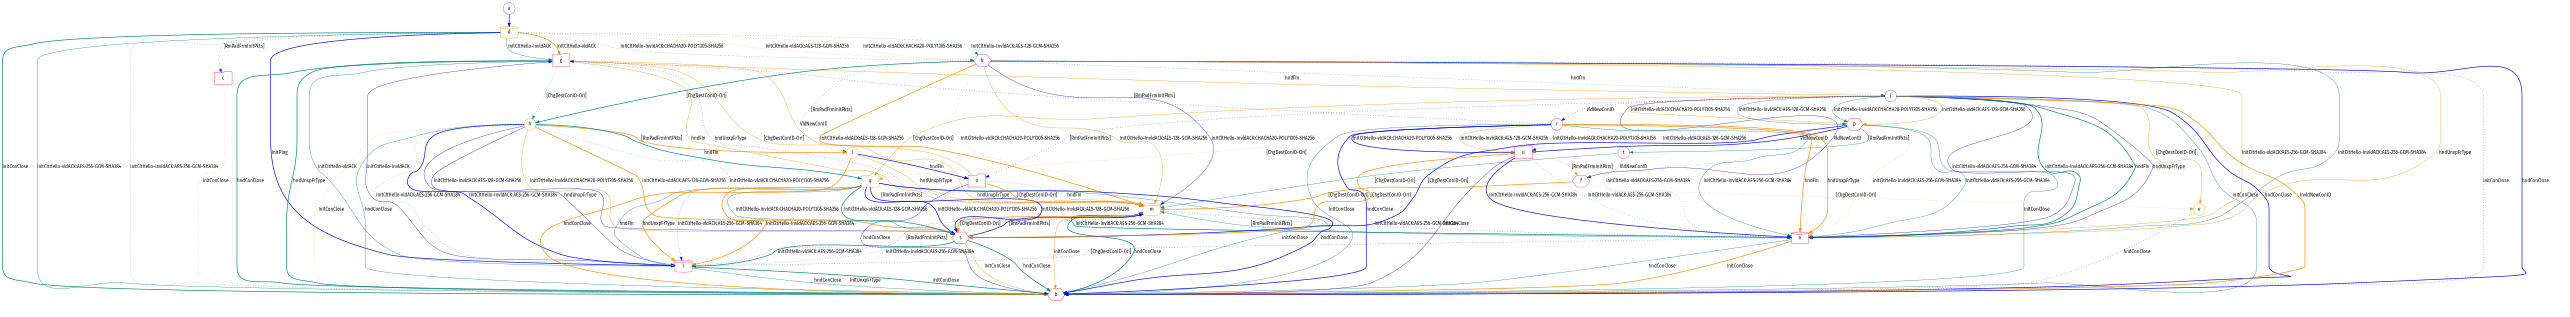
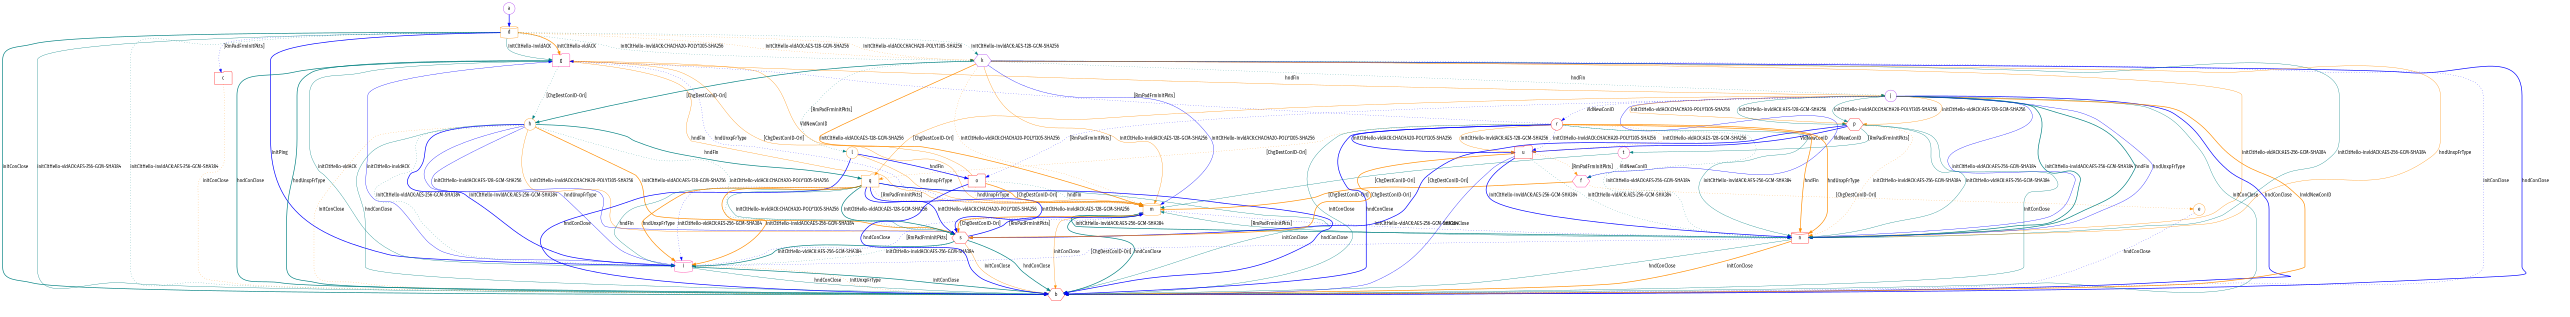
edge "j" -> "e": removed, label "[ChgDestConID-Ori]"
edge "h" -> "l": removed, label "[RmPadFrmInitPkts]"
edge "o" -> "b": style solid -> bold
edge "l" -> "b": color darkorange -> blue
